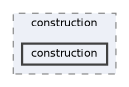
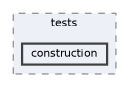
cluster "construction": label "construction" -> "tests"
